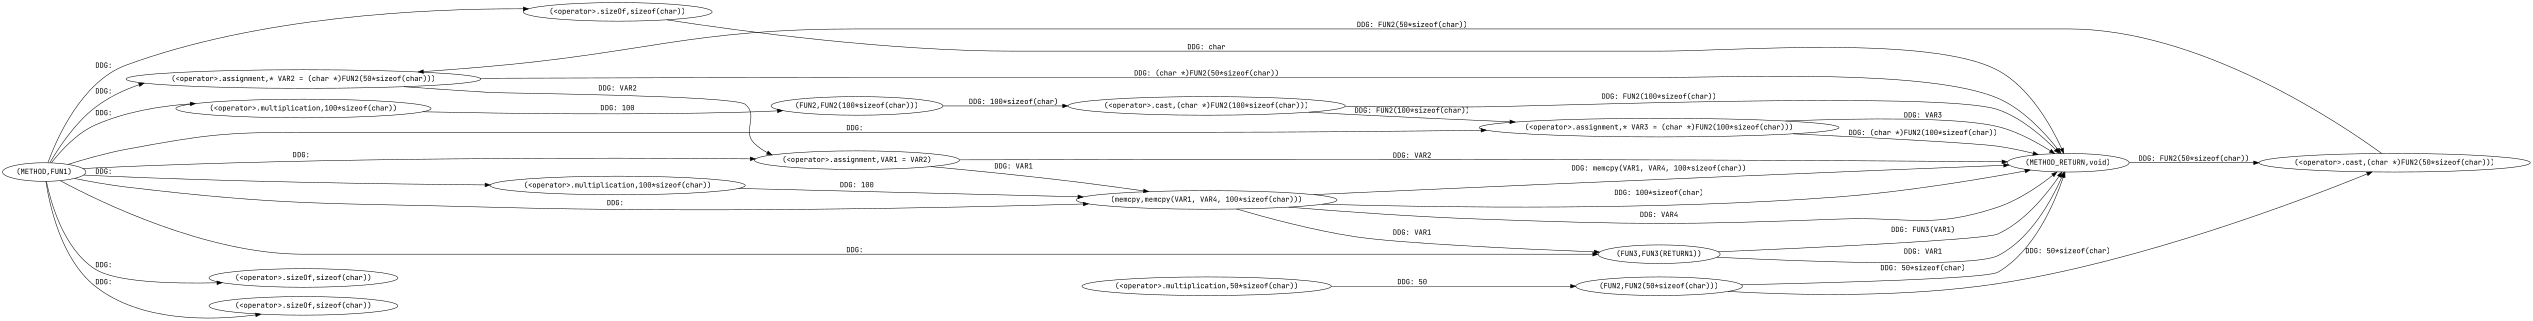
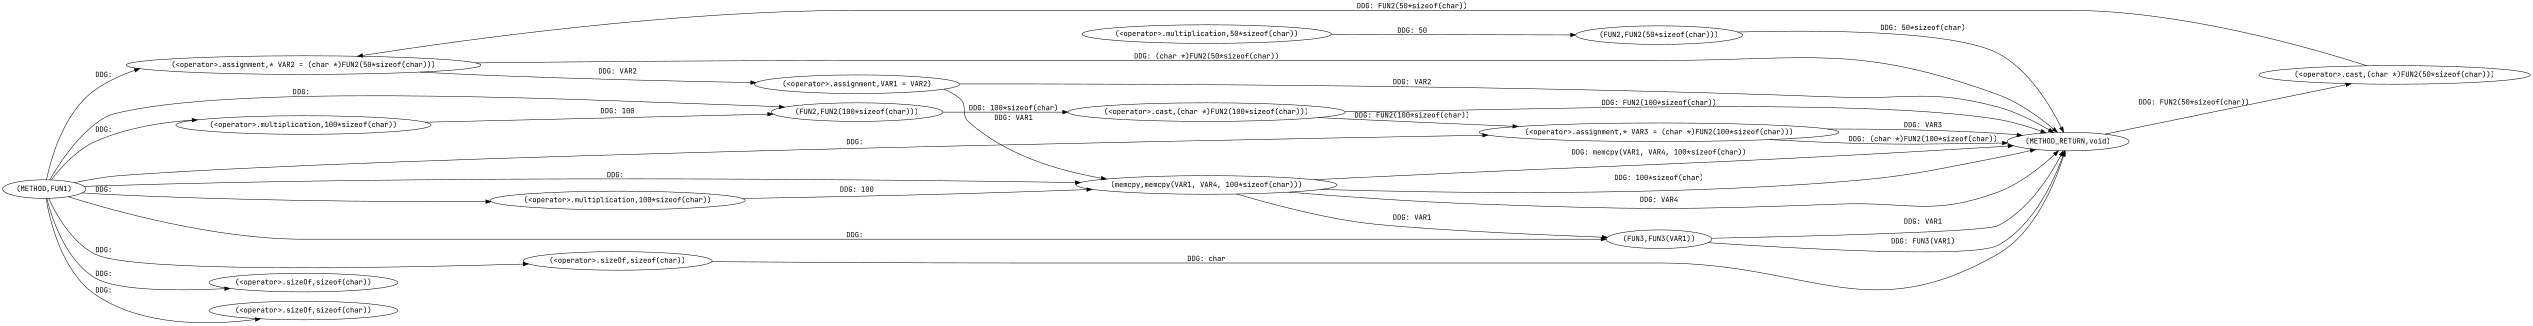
edge "(METHOD,FUN1)" -> "(<operator>.assignment,VAR1 = VAR2)": now "(METHOD,FUN1)" -> "(FUN2,FUN2(100*sizeof(char)))"
node "(FUN3,FUN3(RETURN1))": label "(FUN3,FUN3(RETURN1))" -> "(FUN3,FUN3(VAR1))"
edge "(FUN2,FUN2(50*sizeof(char)))" -> "(<operator>.cast,(char *)FUN2(50*sizeof(char)))": removed, label "DDG: 50*sizeof(char)"
